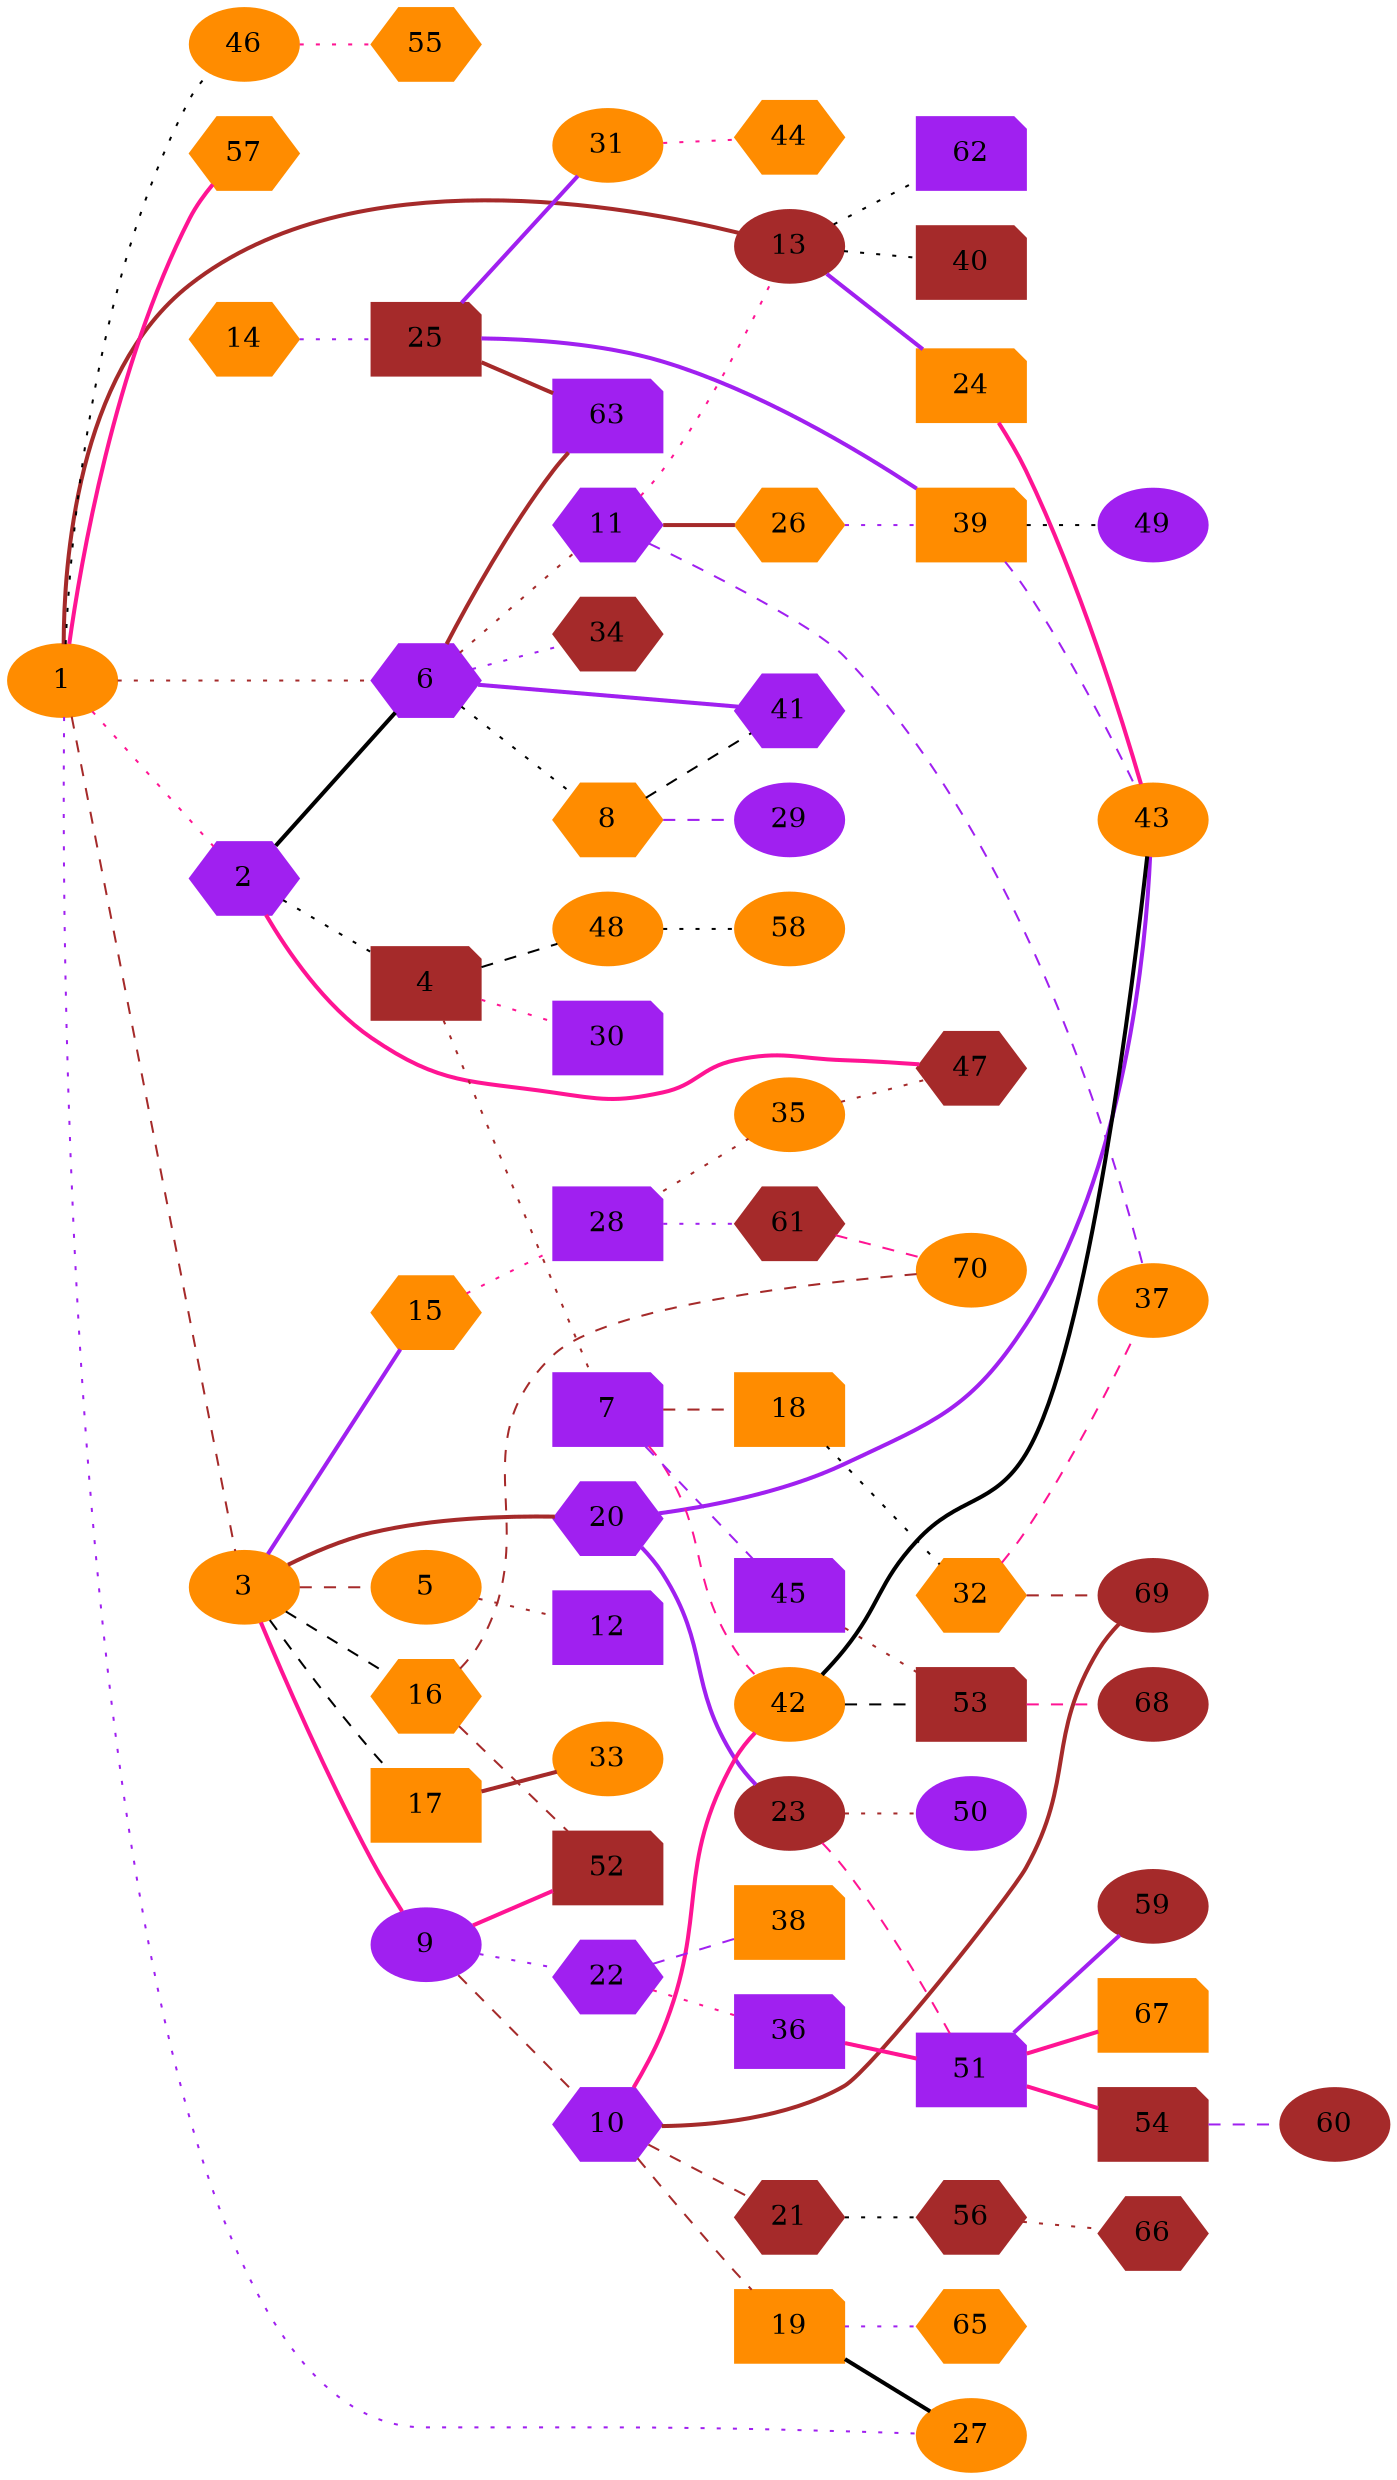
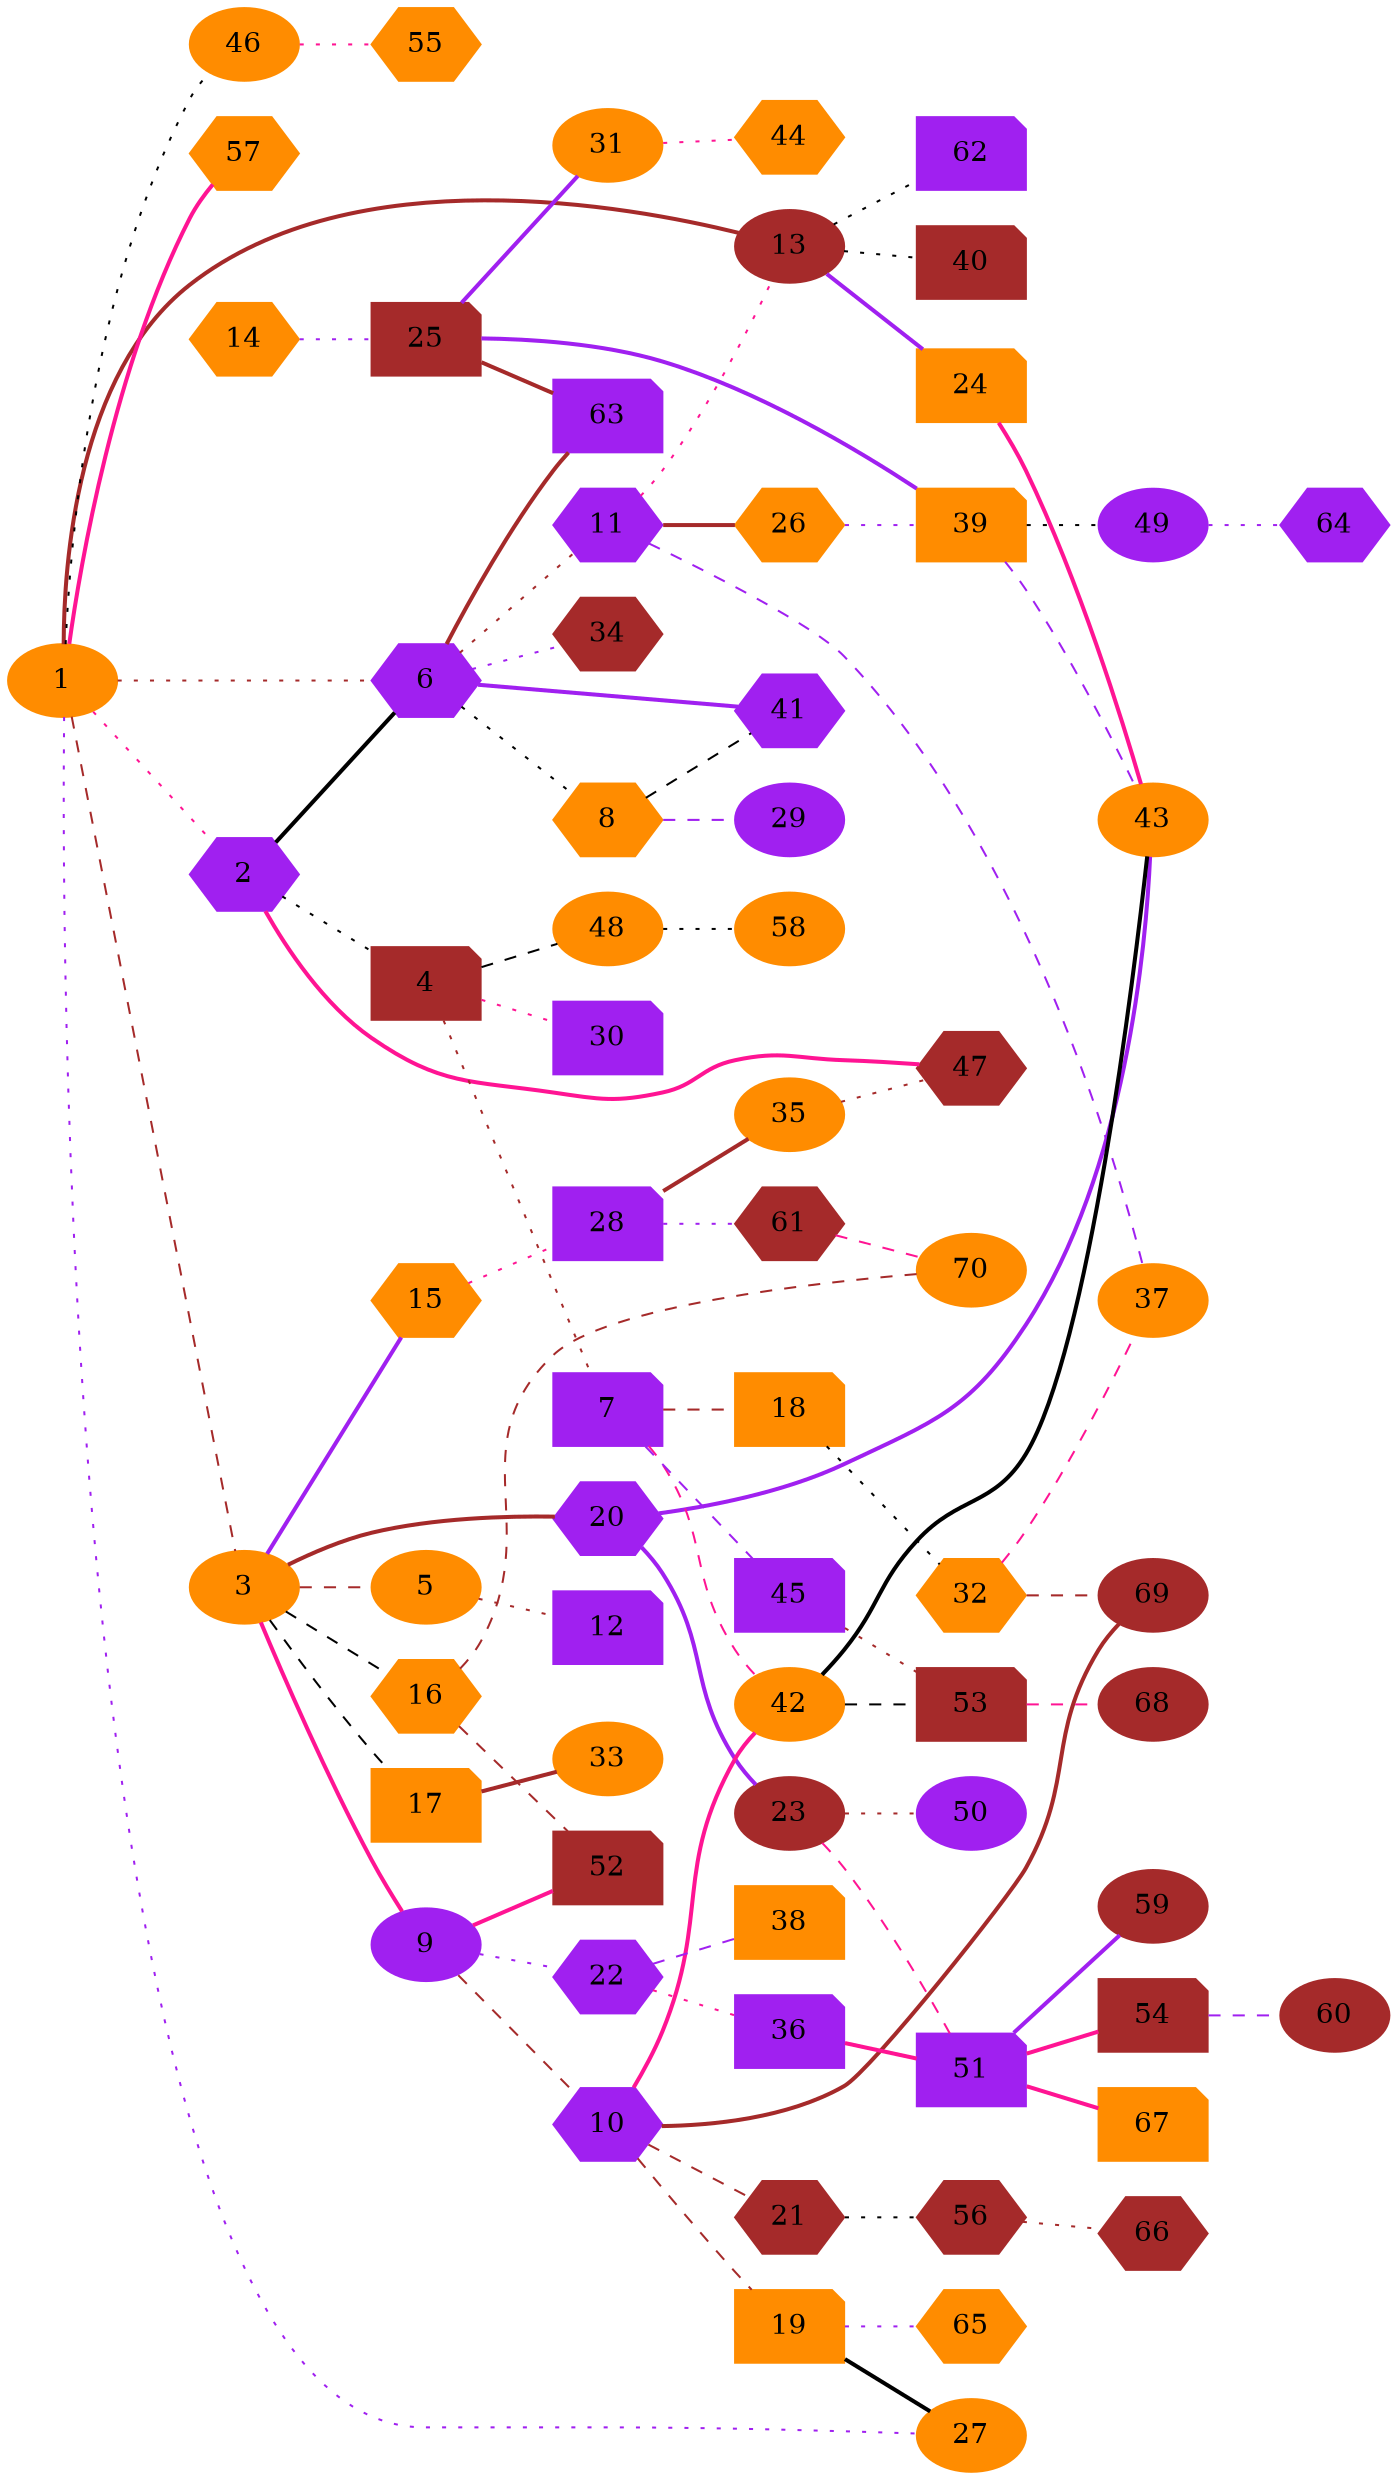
node "64": added
edge "35" -- "28": style dotted -> bold
